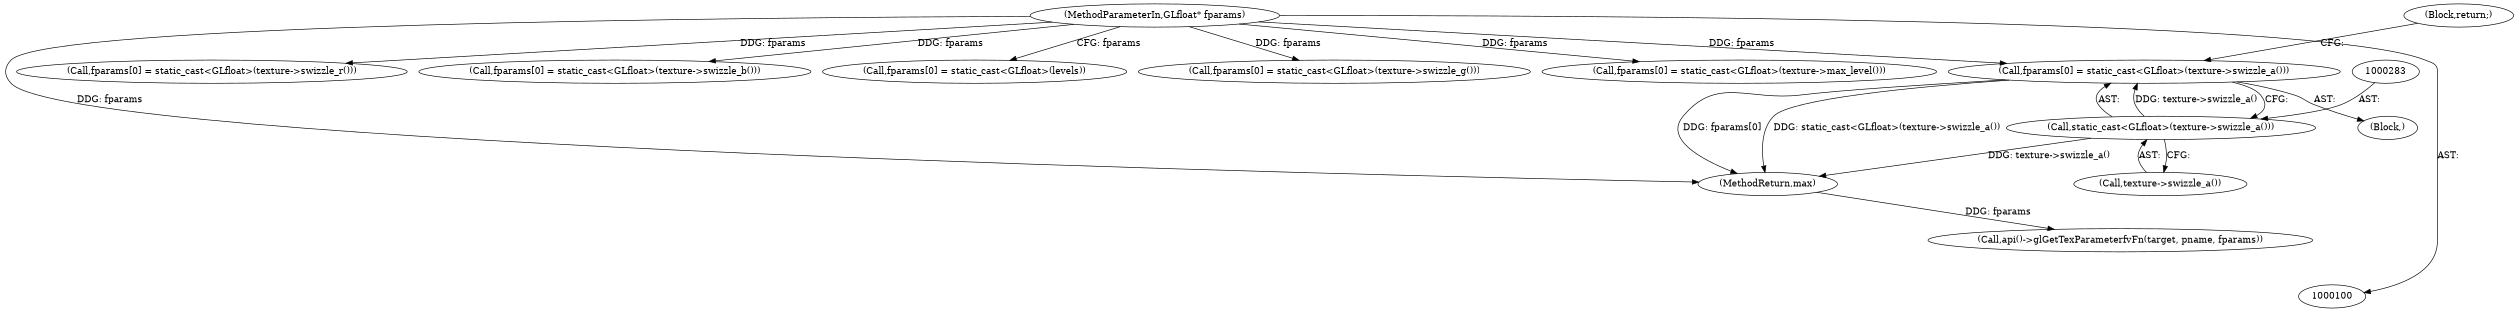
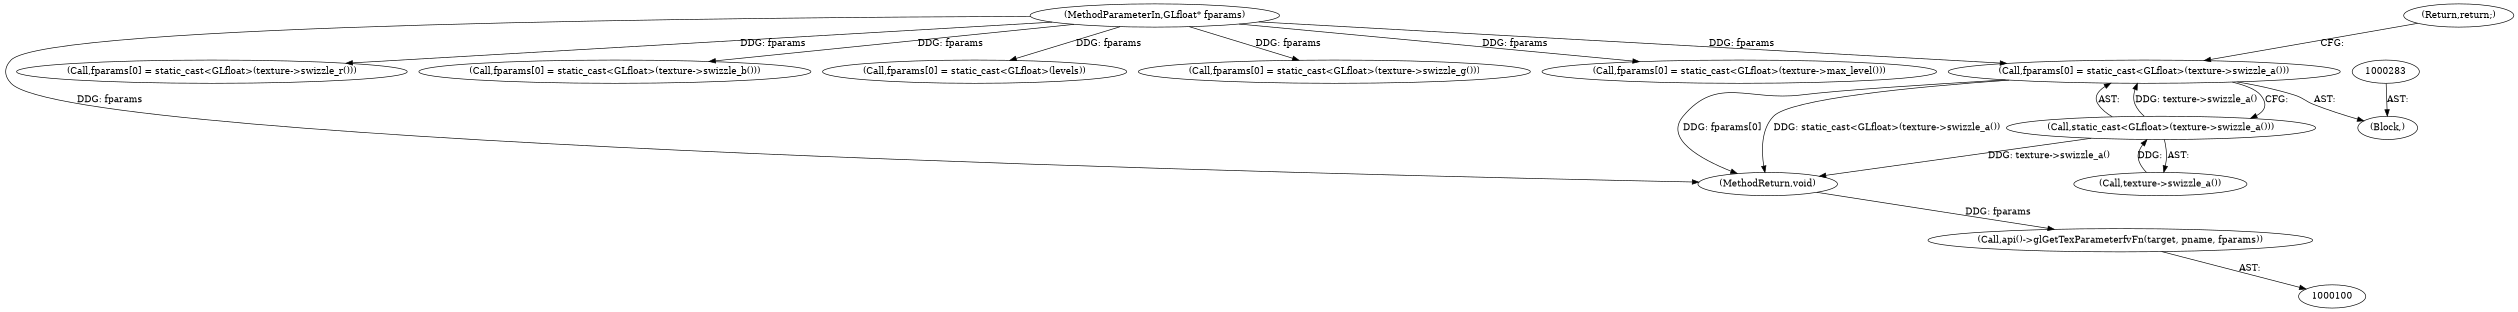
node "(Block,return;)": label "(Block,return;)" -> "(Return,return;)"
edge "(MethodParameterIn,GLfloat* fparams)" -> "1000100": now "(Call,api()->glGetTexParameterfvFn(target, pname, fparams))" -> "1000100"
edge "(MethodParameterIn,GLfloat* fparams)" -> "(Call,fparams[0] = static_cast<GLfloat>(levels))": label "CFG: fparams" -> "DDG: fparams"
edge "1000283" -> "(Call,static_cast<GLfloat>(texture->swizzle_a()))": now "1000283" -> "(Block,)"
edge "(Call,texture->swizzle_a())" -> "(Call,static_cast<GLfloat>(texture->swizzle_a()))": label "AST: " -> "DDG: "
edge "(Call,static_cast<GLfloat>(texture->swizzle_a()))" -> "(Call,texture->swizzle_a())": label "CFG: " -> "AST: "
node "(MethodReturn,max)": label "(MethodReturn,max)" -> "(MethodReturn,void)"
